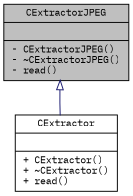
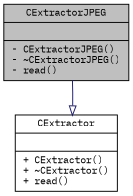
edge "CExtractor" -> "CExtractorJPEG": reversed
